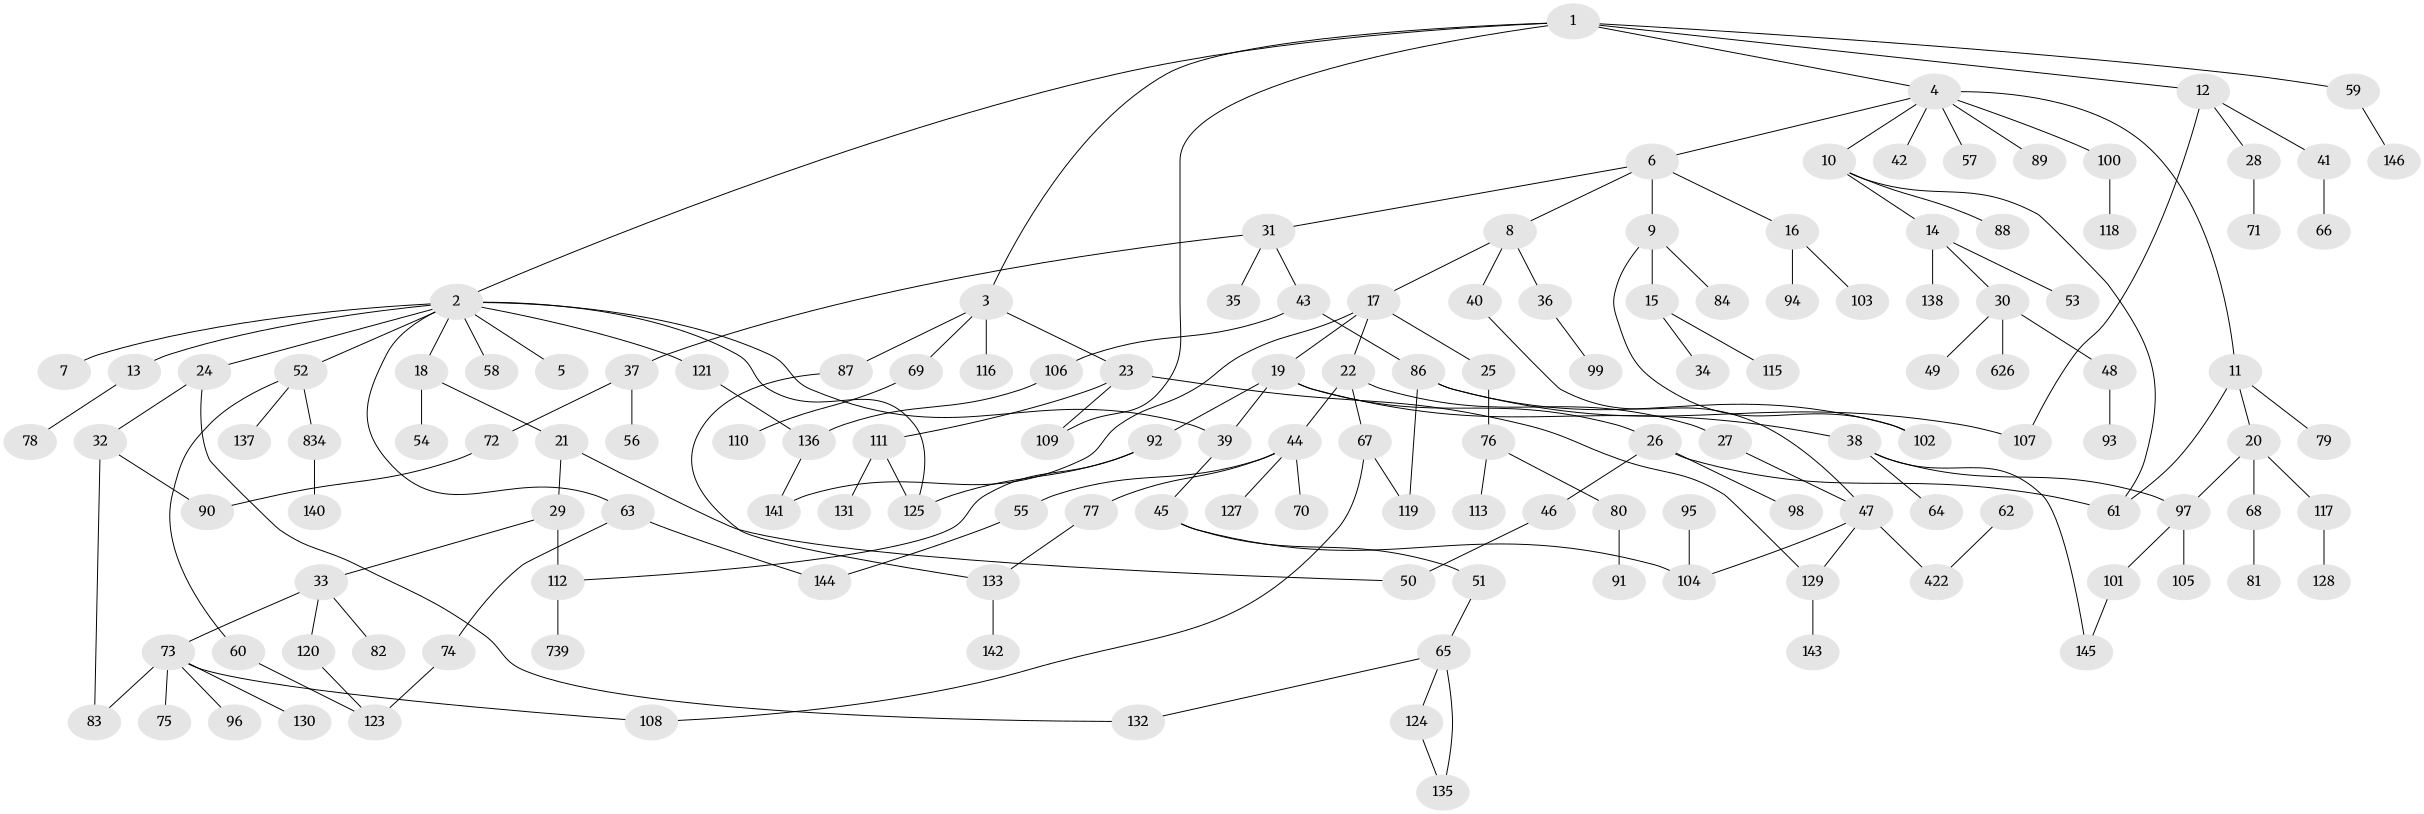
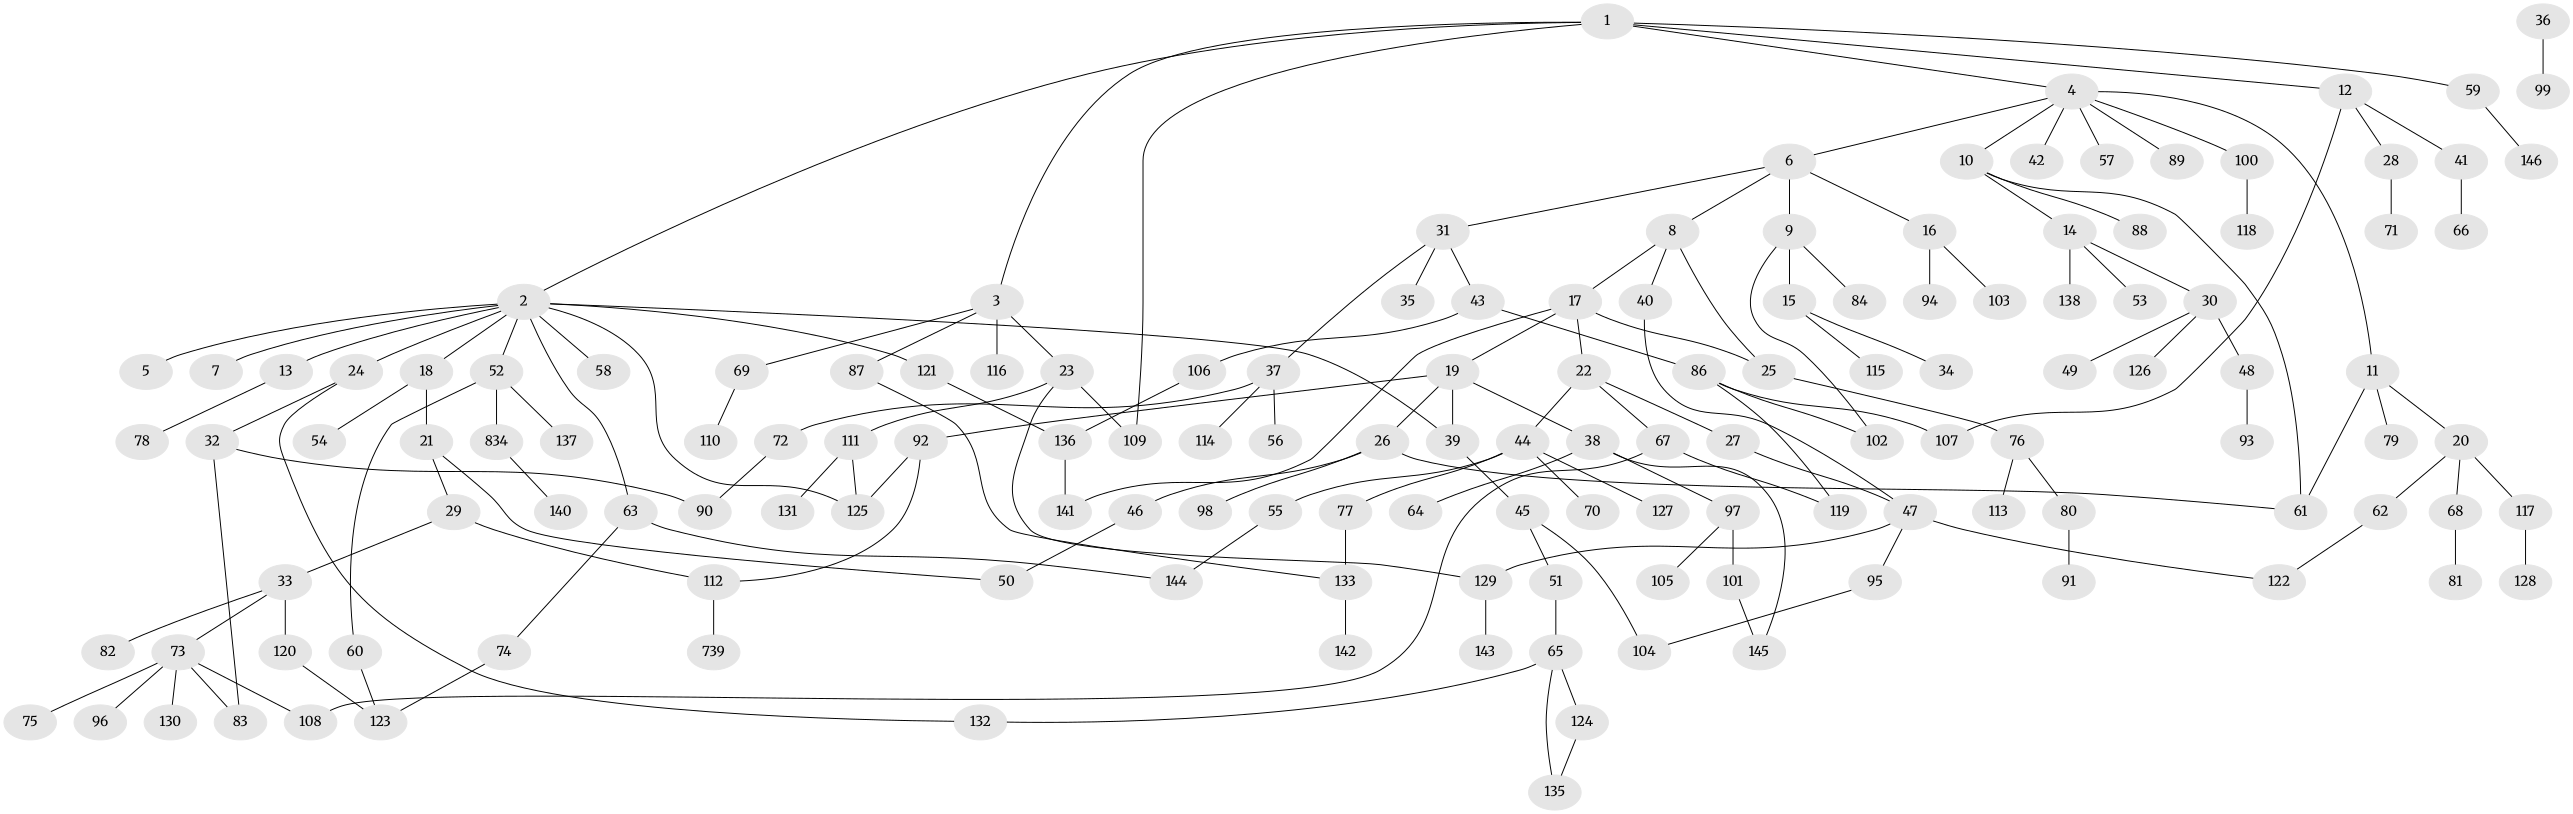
edge "8" -- "36": now "8" -- "25"
node "626": label "626" -> "126"
node "114": added
edge "20" -- "97": now "20" -- "62"
edge "47" -- "104": now "47" -- "95"
node "422": label "422" -> "122"
